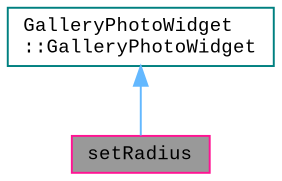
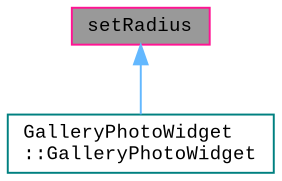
edge "setRadius" -> "GalleryPhotoWidget ::GalleryPhotoWidget": reversed
